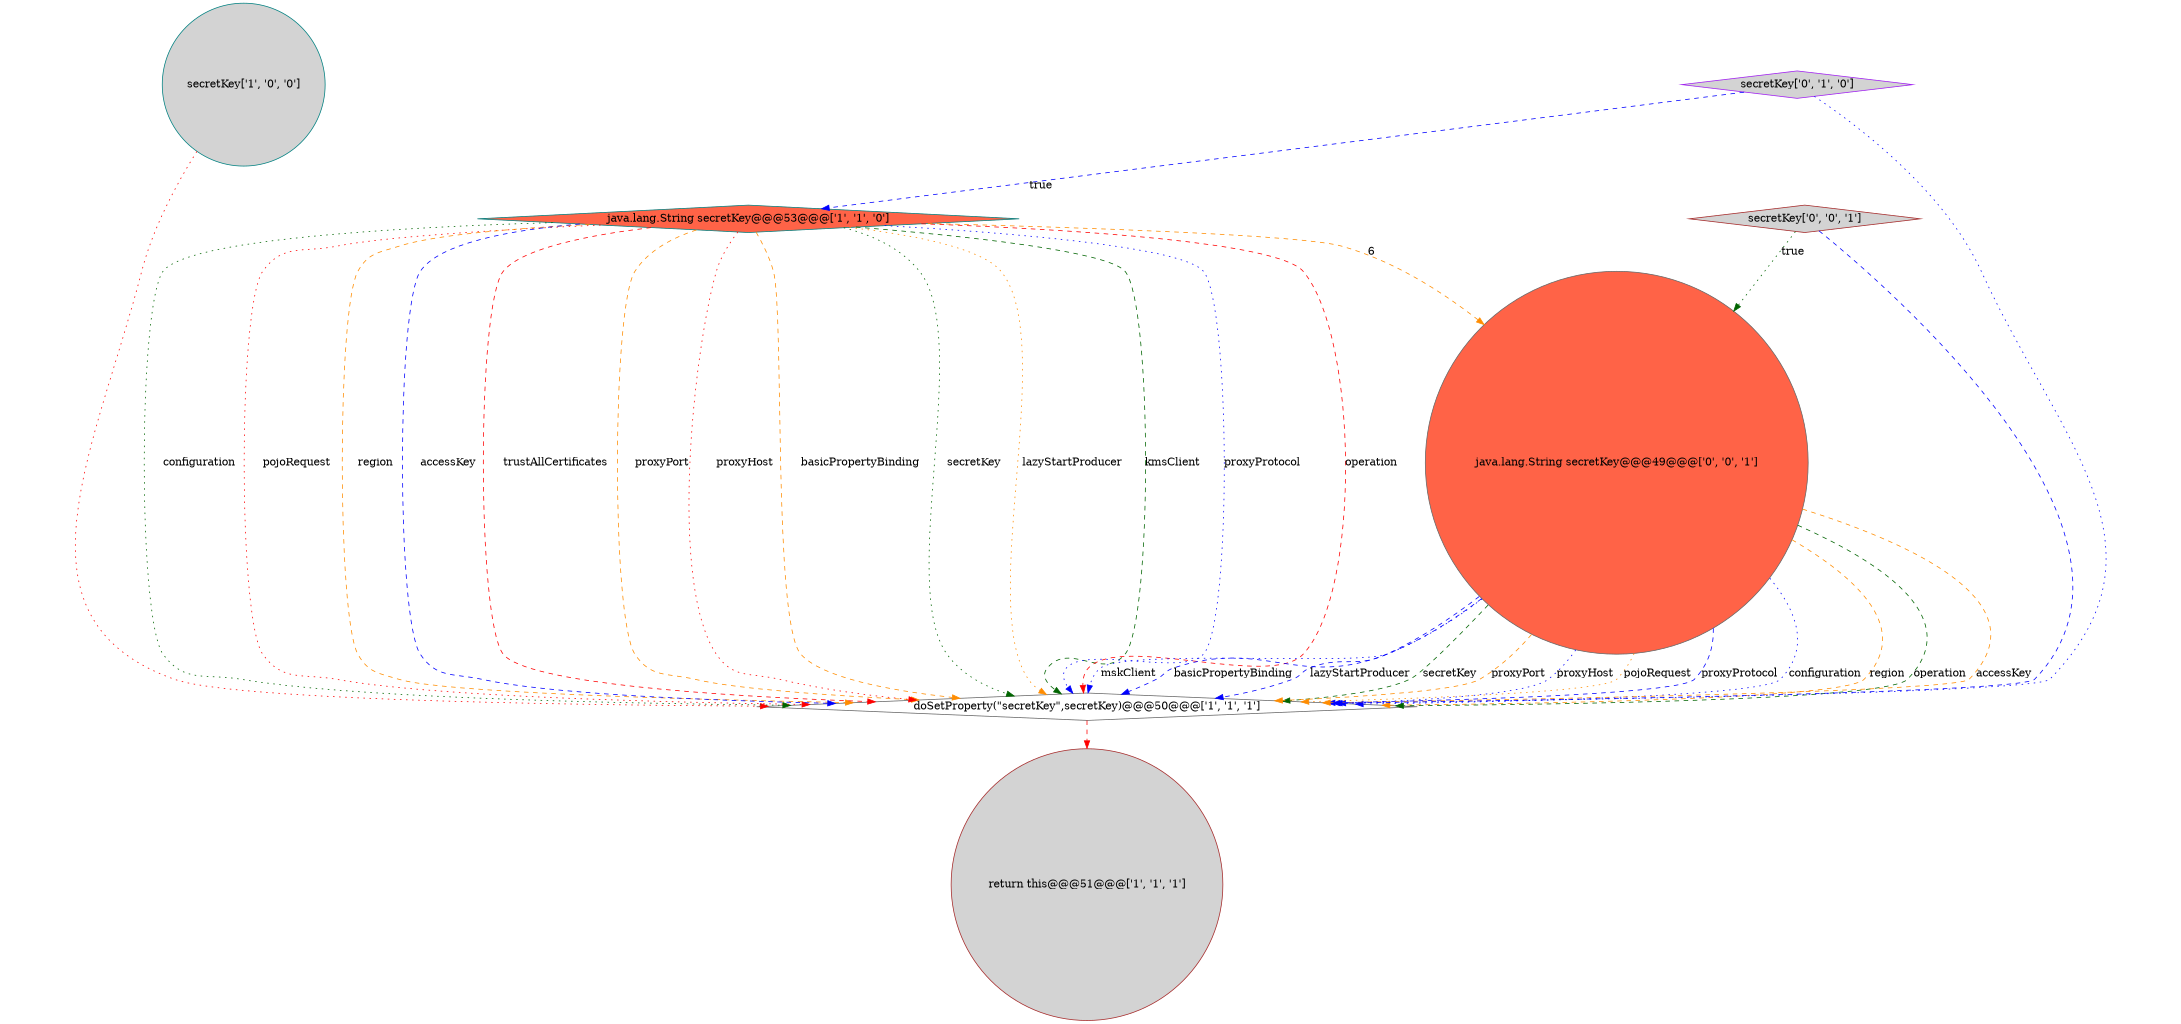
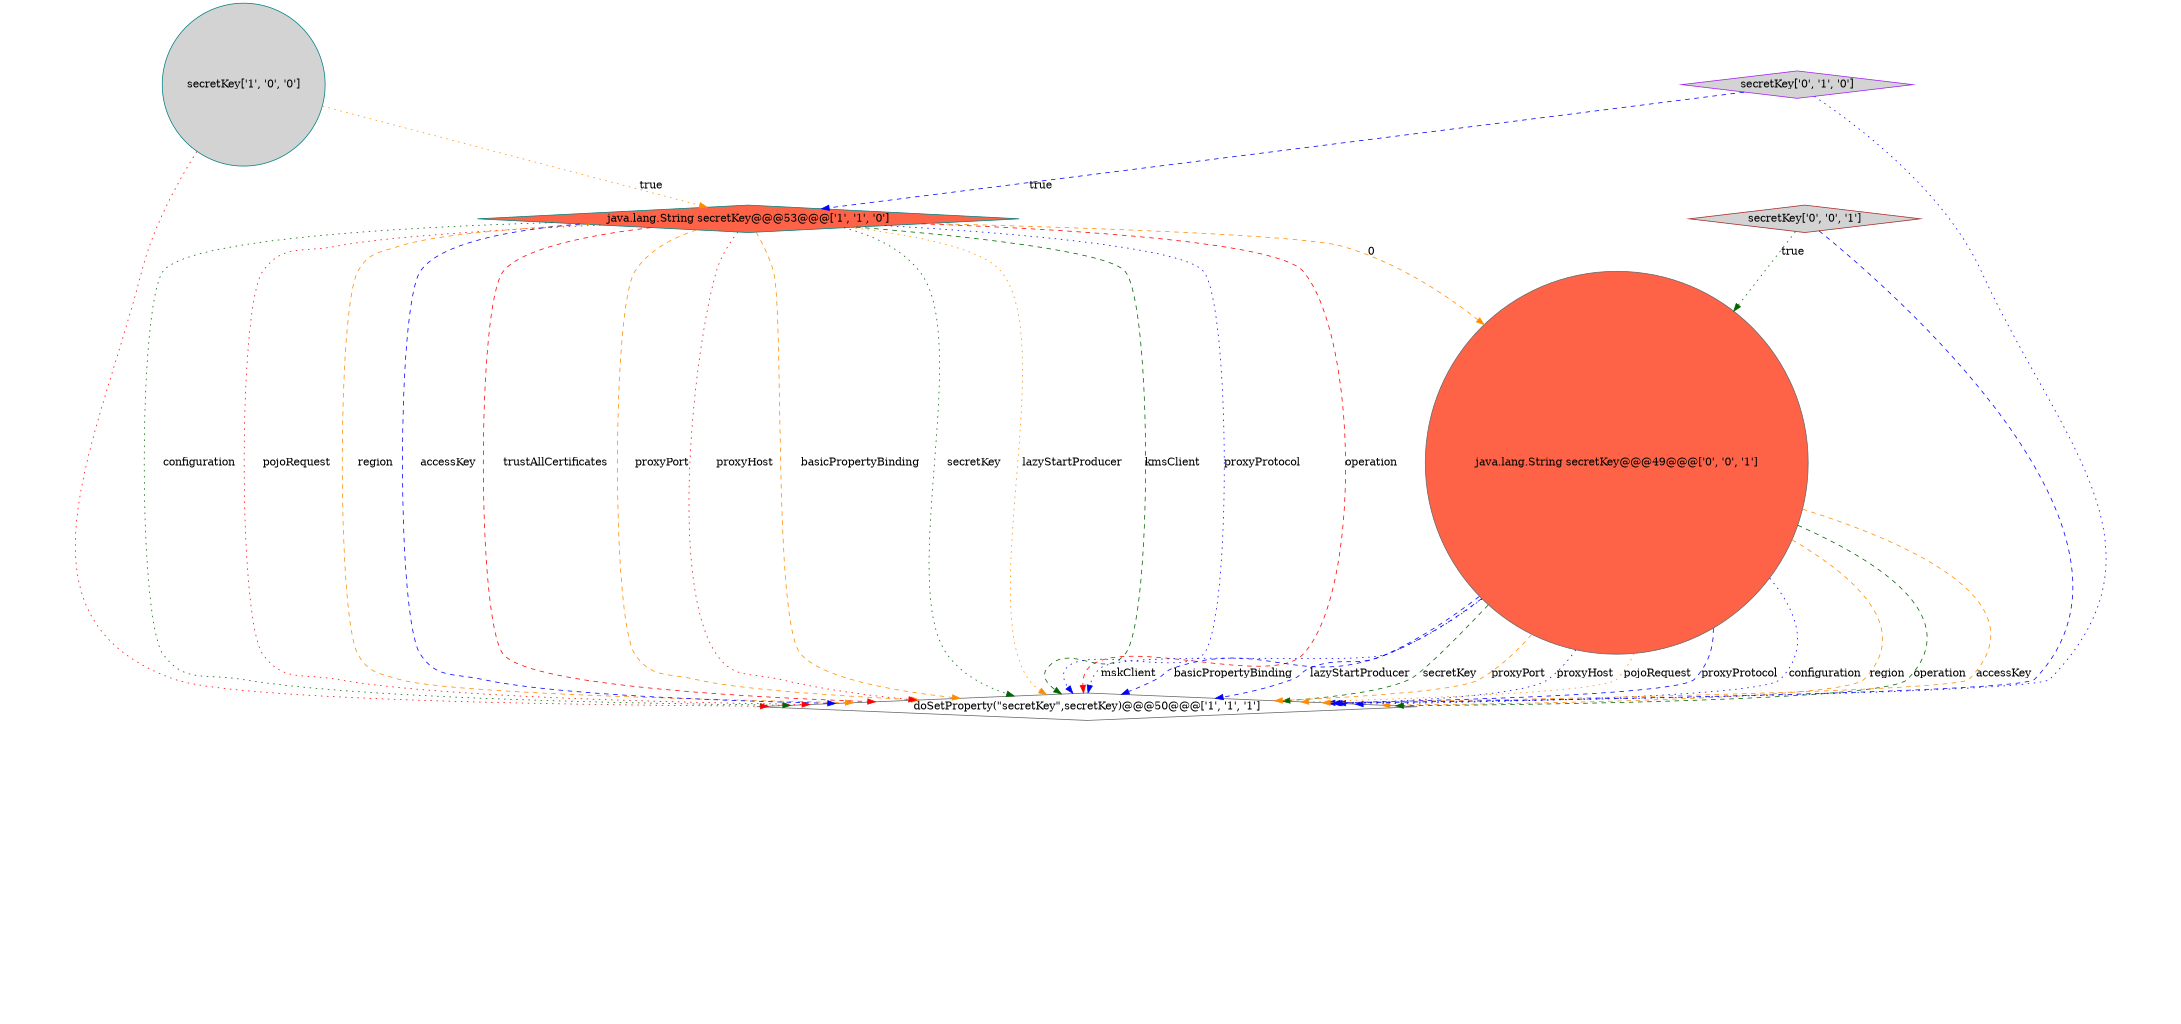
edge "secretKey['1', '0', '0']" -> "java.lang.String secretKey@@@53@@@['1', '1', '0']": added, label "true"
edge "java.lang.String secretKey@@@53@@@['1', '1', '0']" -> "java.lang.String secretKey@@@49@@@['0', '0', '1']": label "6" -> "0"
node "return this@@@51@@@['1', '1', '1']": removed
